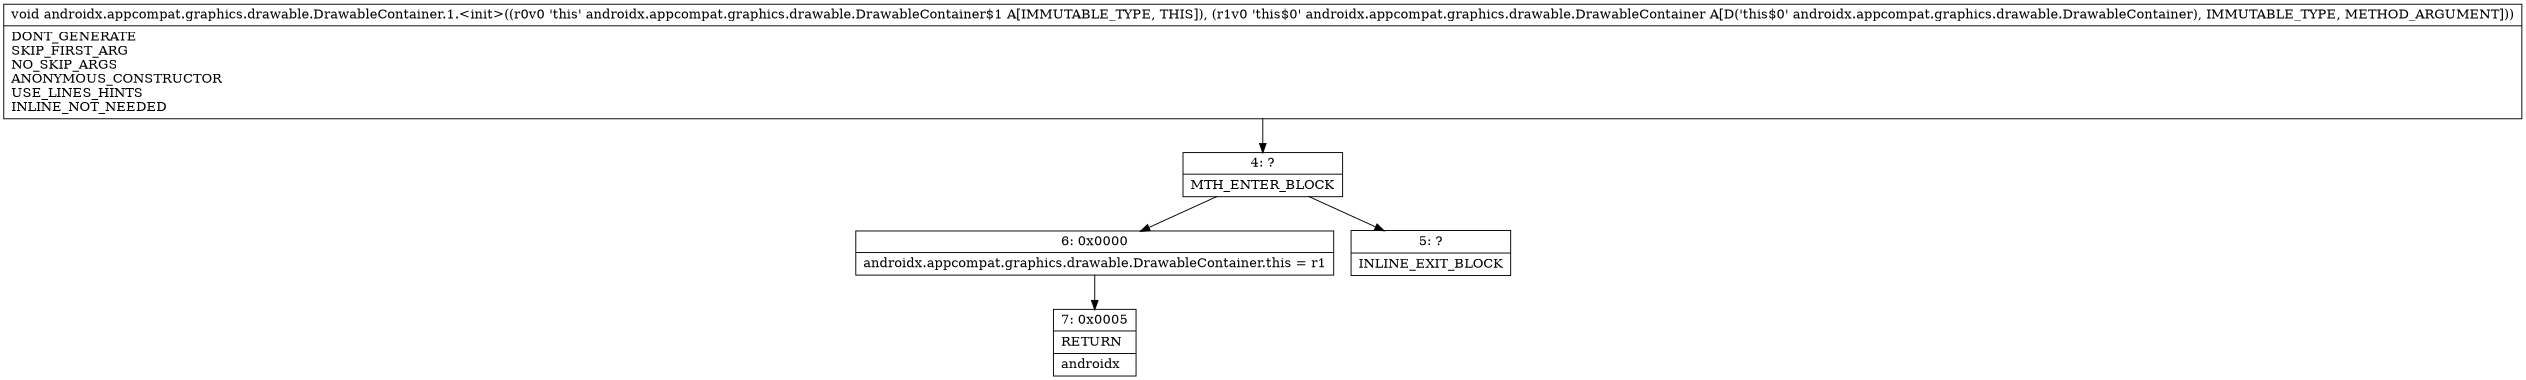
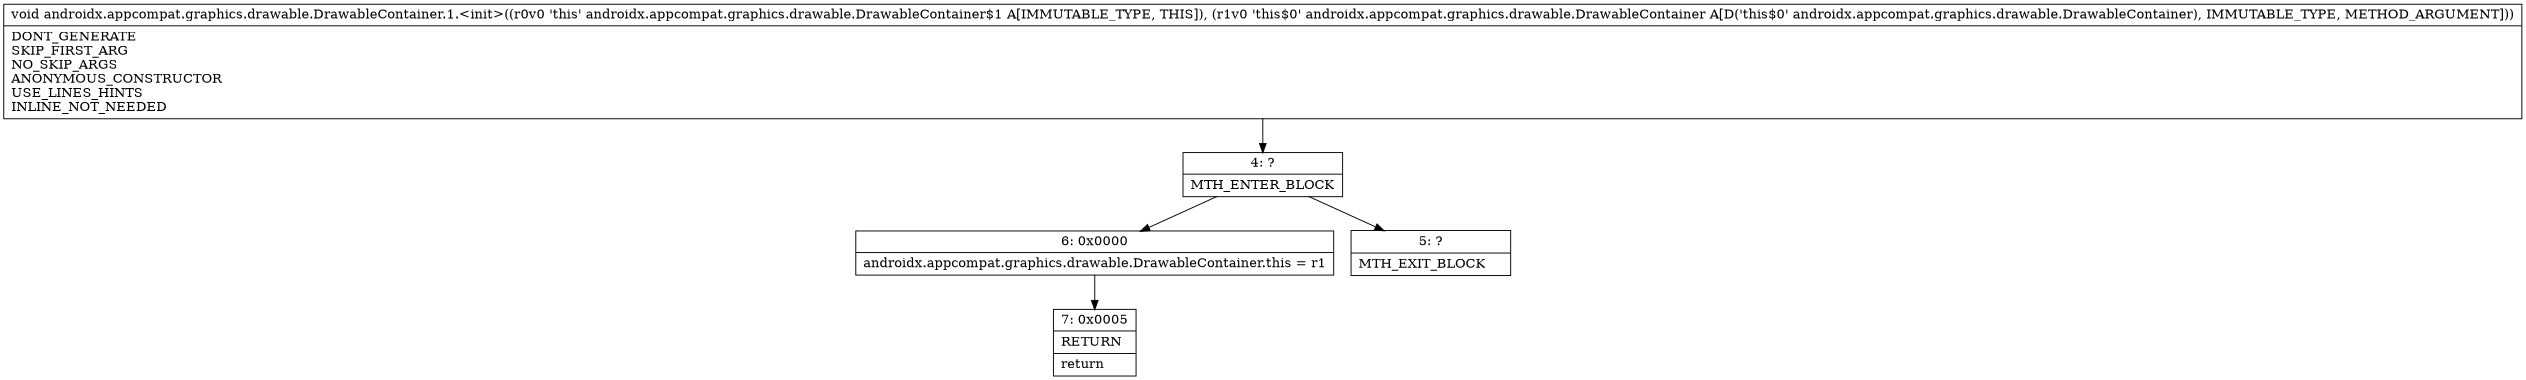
node "5: ?": text "INLINE_EXIT_BLOCK" -> "MTH_EXIT_BLOCK"
node "7: 0x0005": text "androidx" -> "return"
